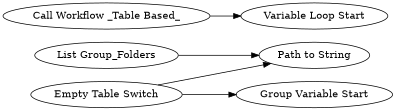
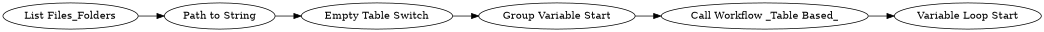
edge "Group Variable Start" -> "Call Workflow _Table Based_": added
node "List Group_Folders": label "List Group_Folders" -> "List Files_Folders"
edge "Empty Table Switch" -> "Path to String": reversed
